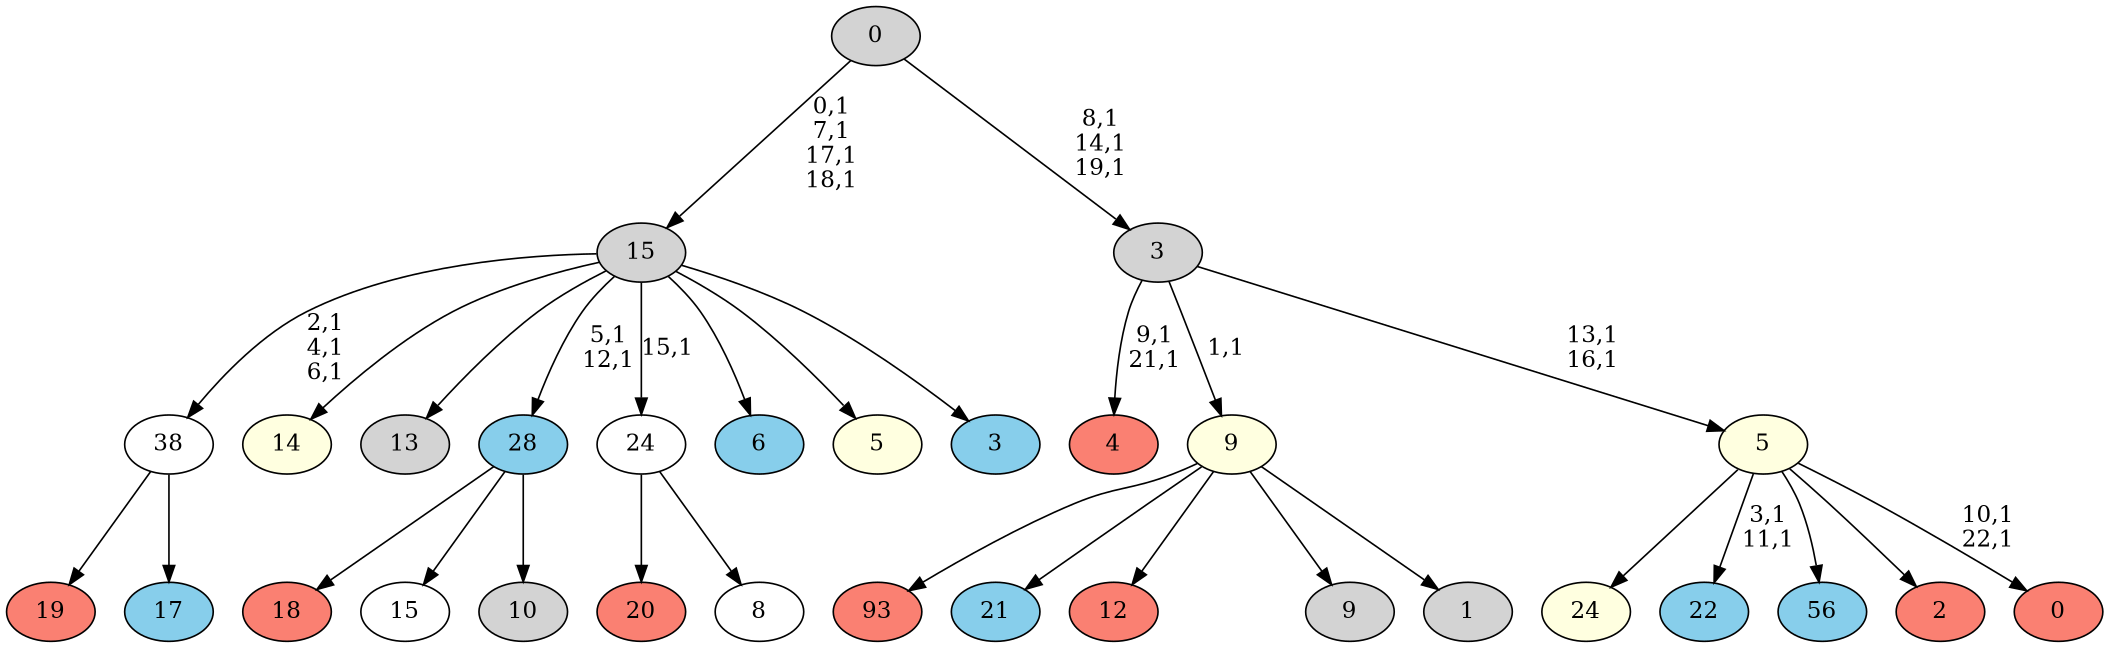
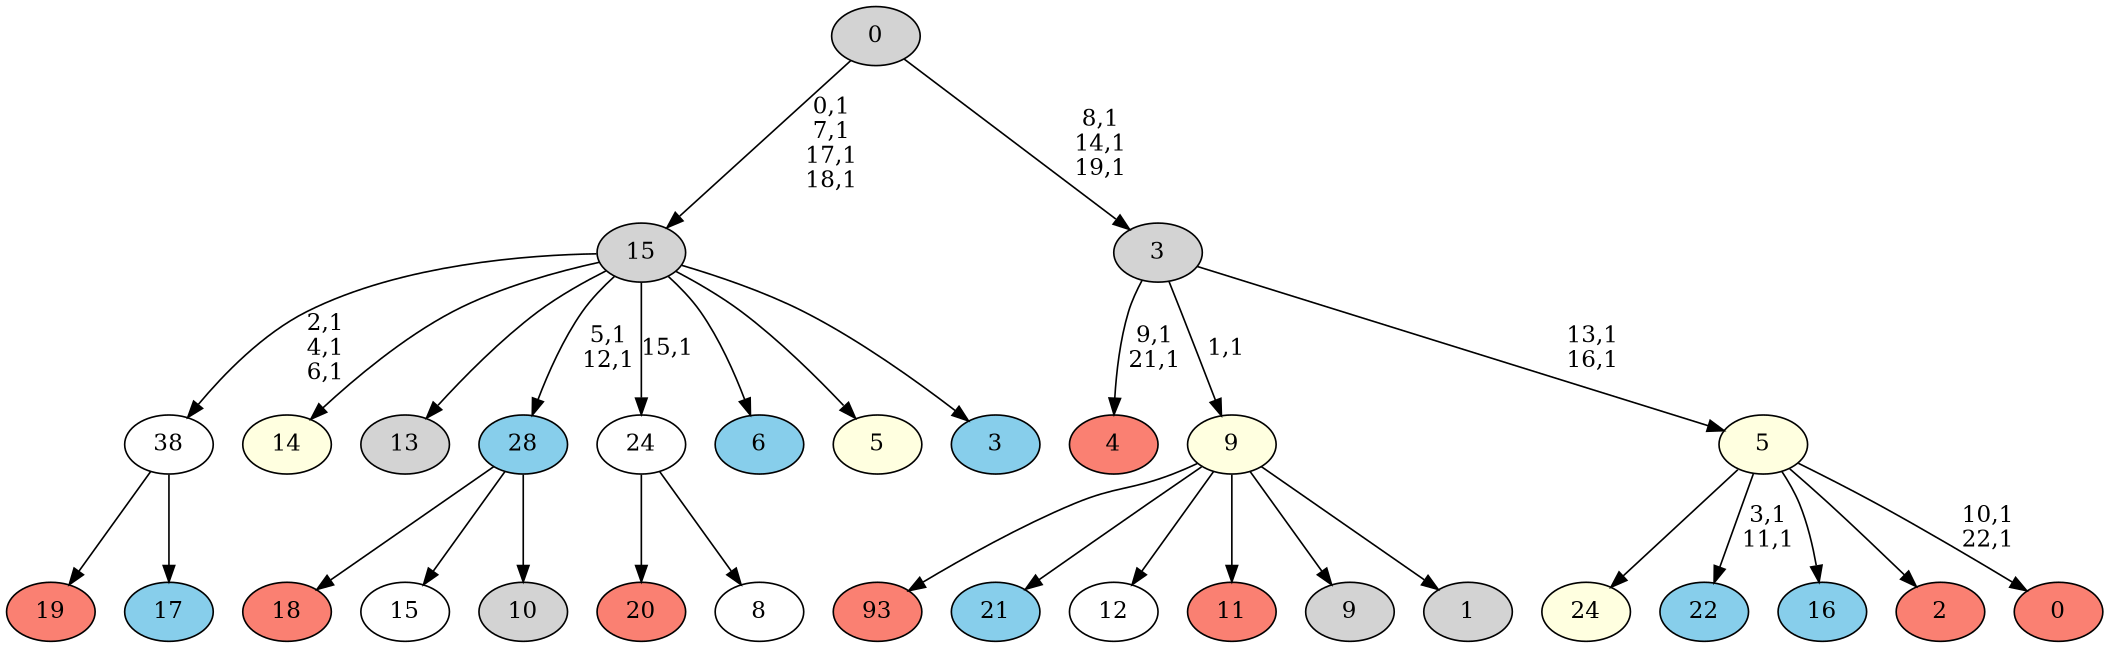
node "12": fillcolor salmon -> white
node "11": added
node "56": label "56" -> "16"
